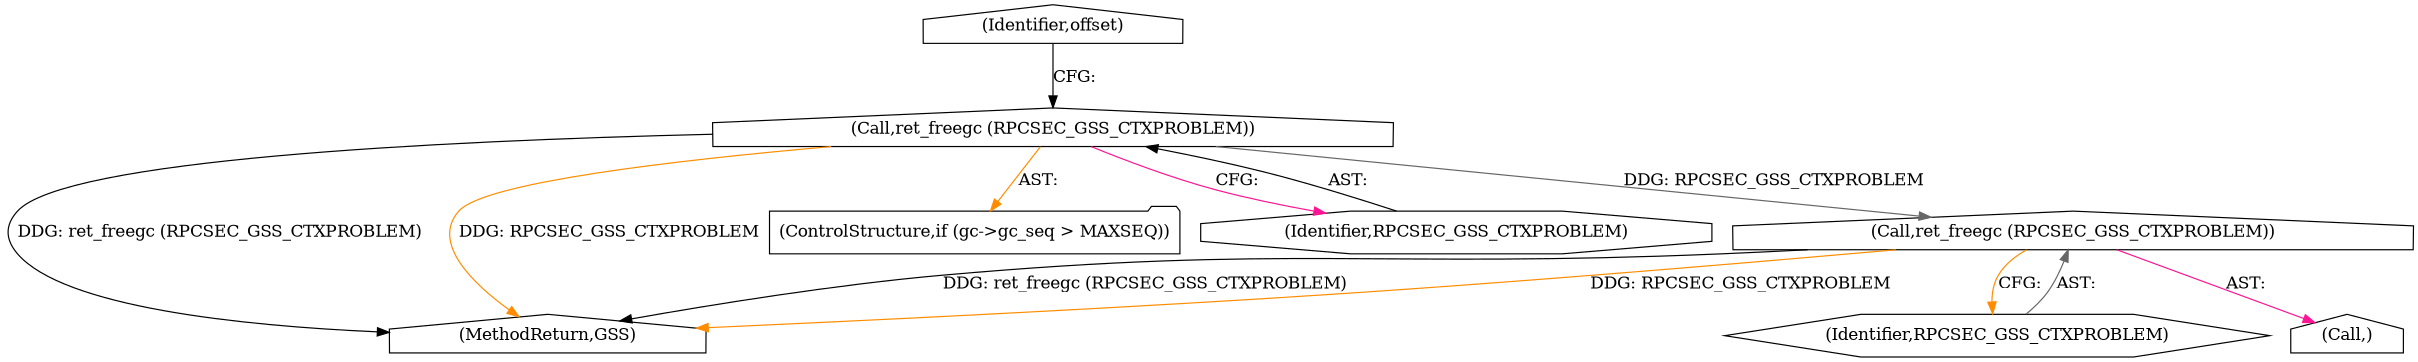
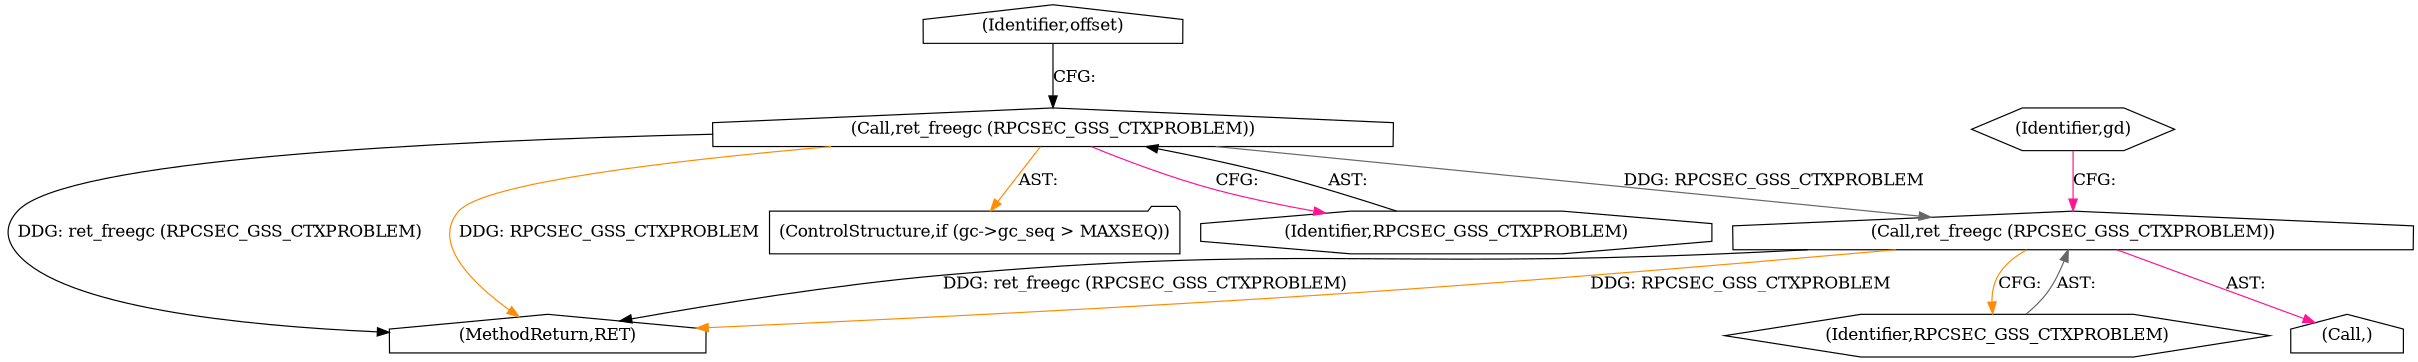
node "(Identifier,gd)": added
node "(MethodReturn,GSS)": label "(MethodReturn,GSS)" -> "(MethodReturn,RET)"
